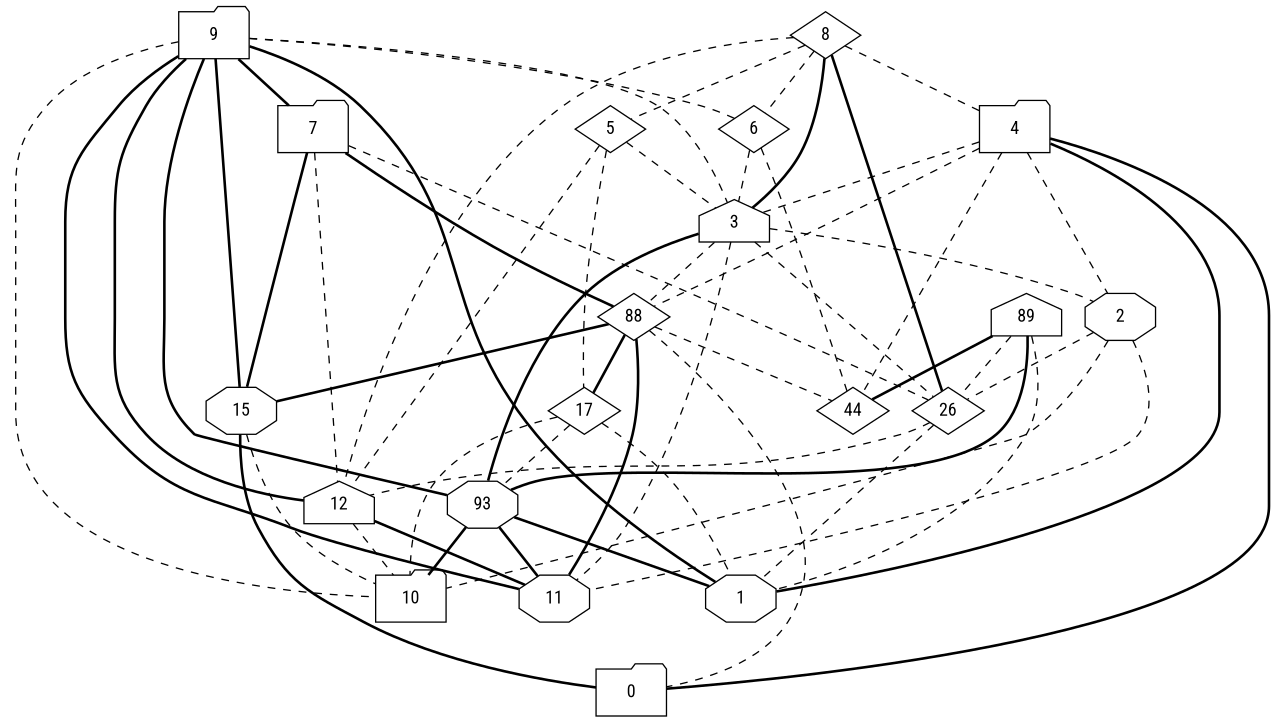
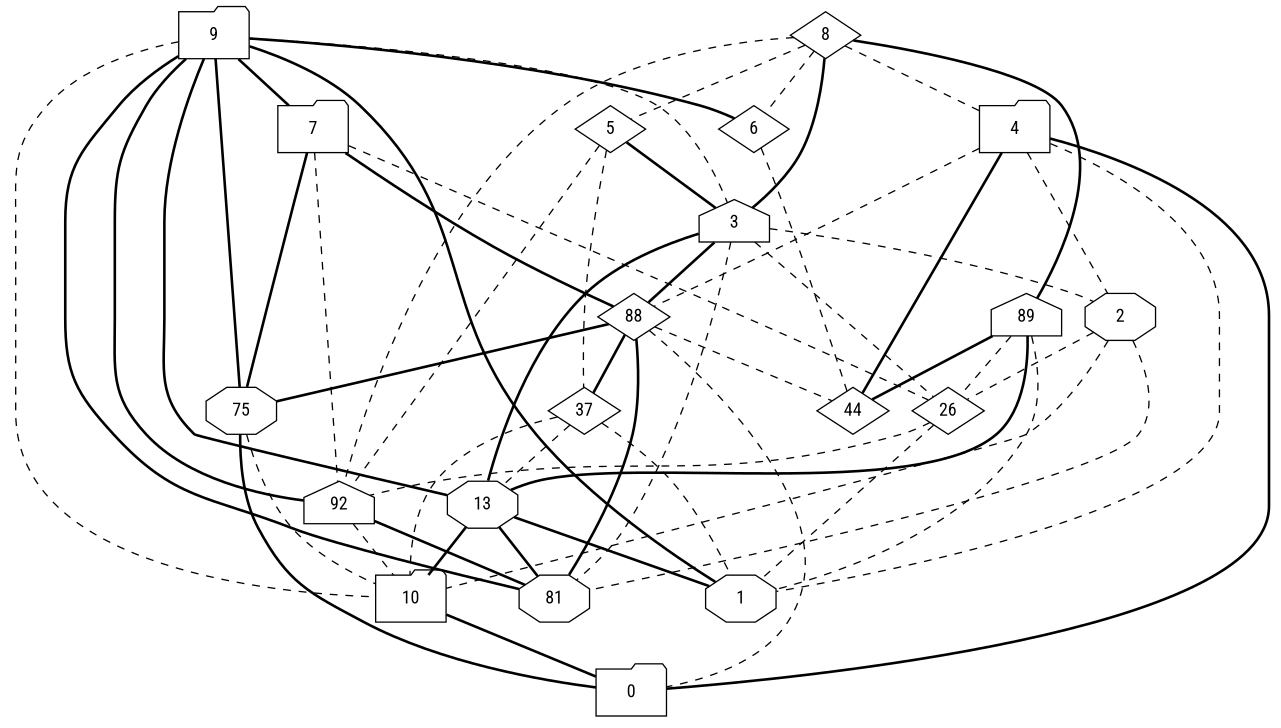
edge "9" -- "6": style dashed -> bold
edge "4" -- "3": removed
edge "5" -- "3": style dashed -> bold
edge "6" -- "3": removed
edge "8" -- "26": now "8" -- "89"
edge "3" -- "88": style dashed -> bold
edge "4" -- "44": style dashed -> bold
node "15": label "15" -> "75"
node "17": label "17" -> "37"
edge "4" -- "1": style bold -> dashed
node "12": label "12" -> "92"
node "93": label "93" -> "13"
node "11": label "11" -> "81"
edge "10" -- "0": added
